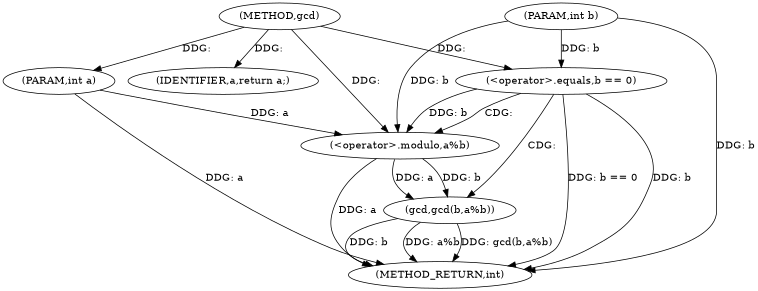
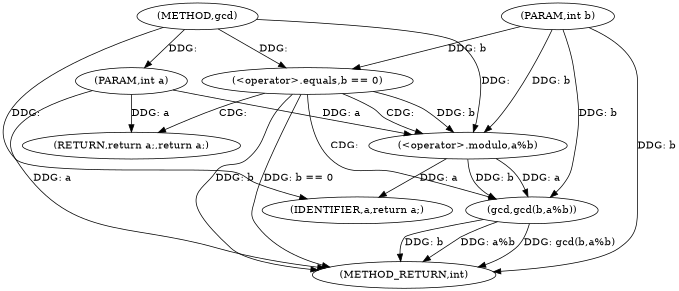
edge "(PARAM,int b)" -> "(gcd,gcd(b,a%b))": added, label "DDG: b"
node "(RETURN,return a;,return a;)": added
edge "(<operator>.modulo,a%b)" -> "(METHOD_RETURN,int)": now "(<operator>.modulo,a%b)" -> "(IDENTIFIER,a,return a;)"
